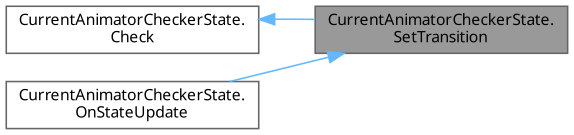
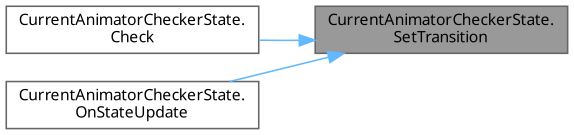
edge "CurrentAnimatorCheckerState. SetTransition" -> "CurrentAnimatorCheckerState. Check": reversed
